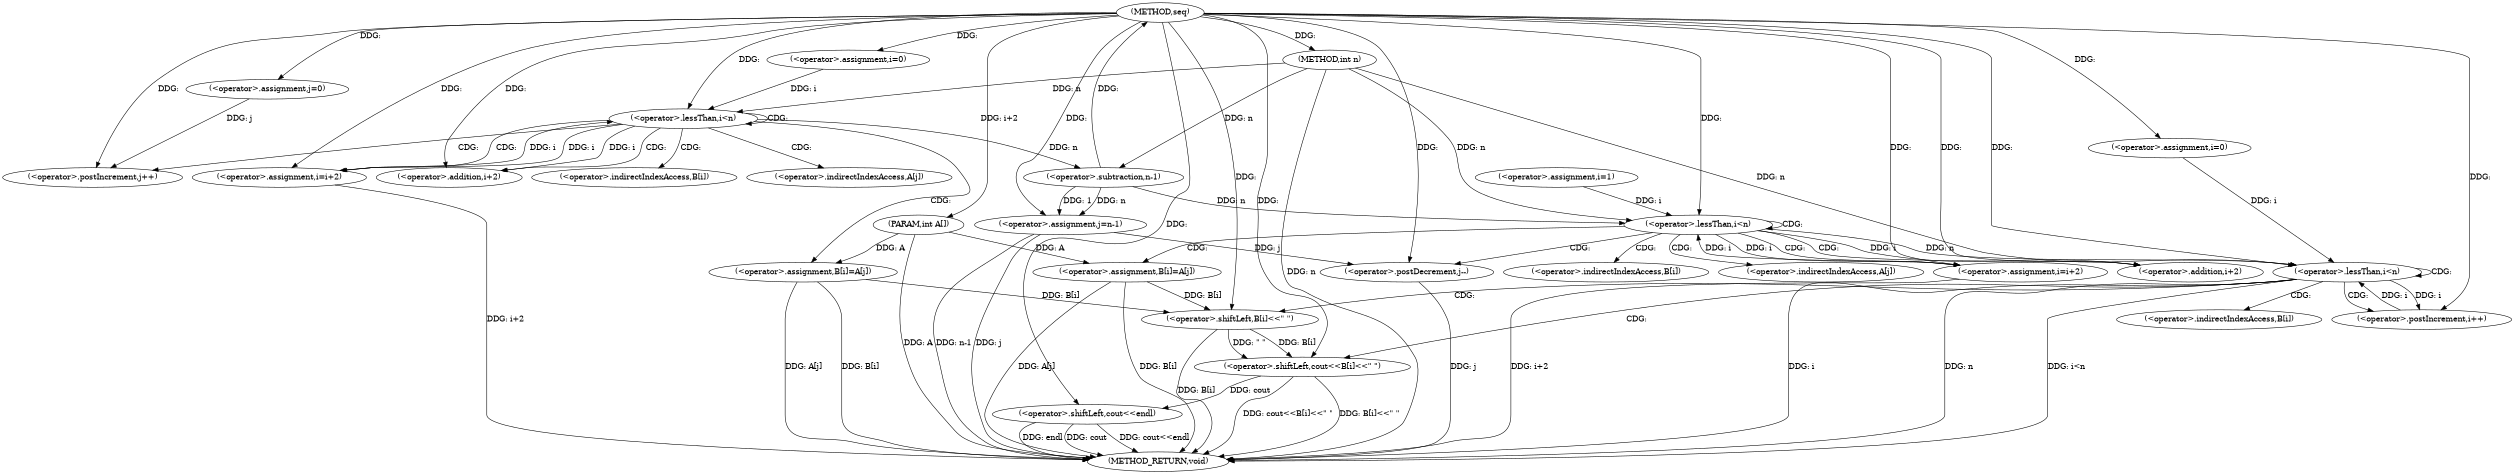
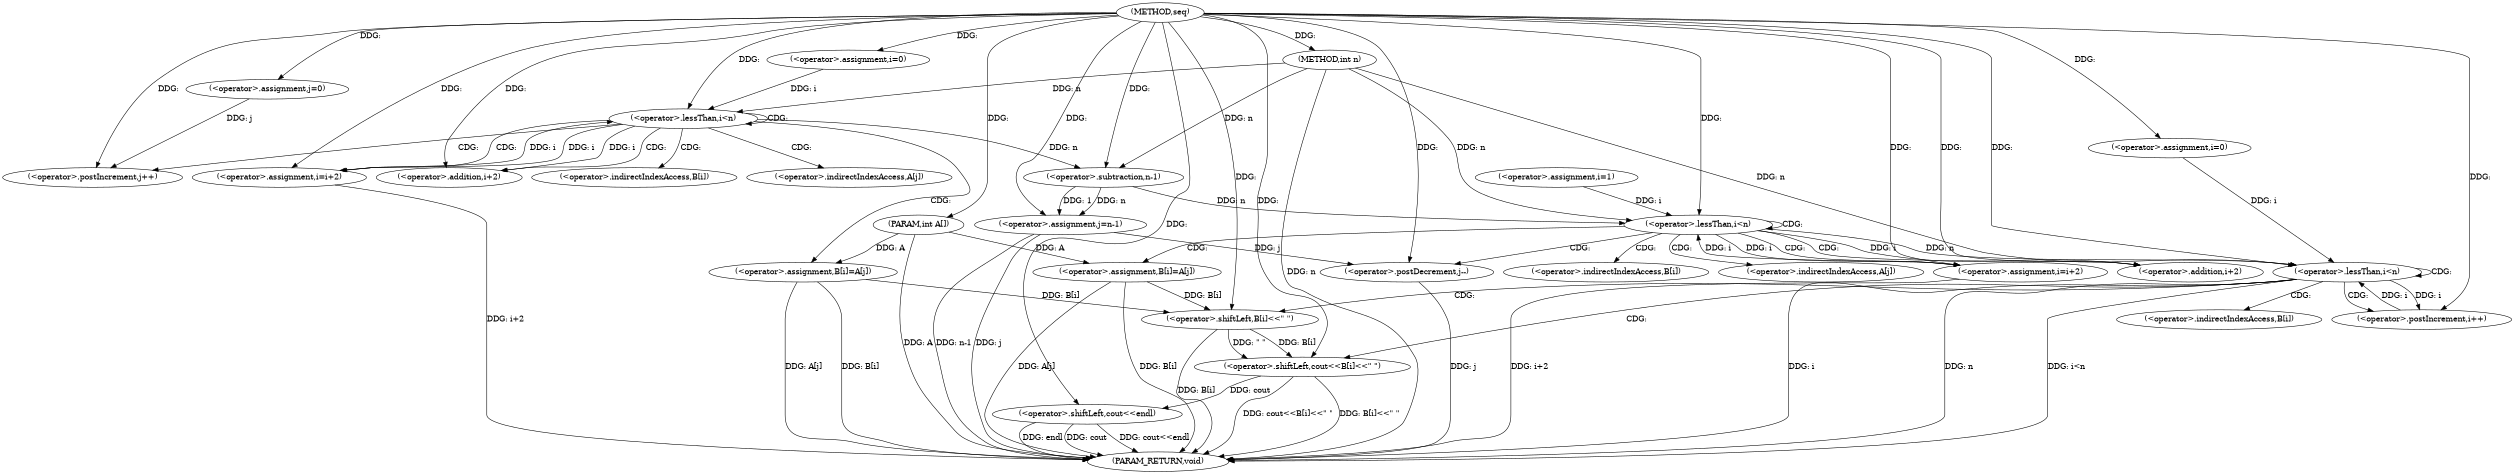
edge "(<operator>.subtraction,n-1)" -> "(METHOD,seq)": reversed
edge "(METHOD,seq)" -> "(PARAM,int A[])": label "DDG: i+2" -> "DDG: "
node "(METHOD_RETURN,void)": label "(METHOD_RETURN,void)" -> "(PARAM_RETURN,void)"
